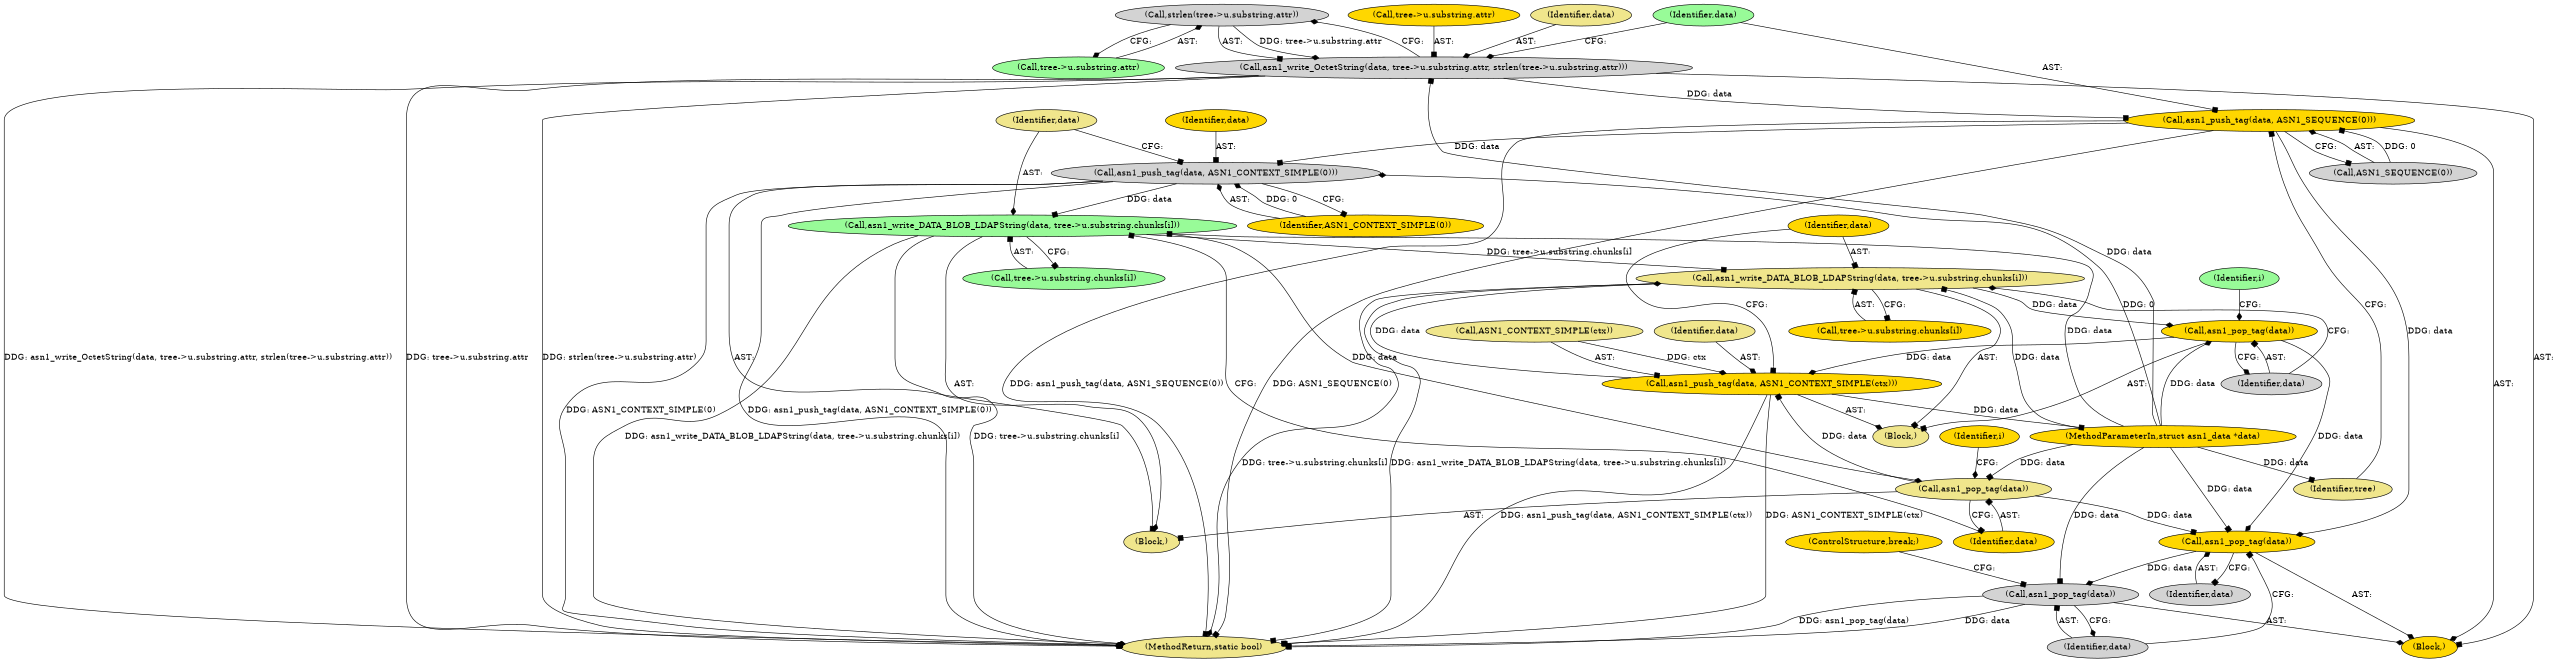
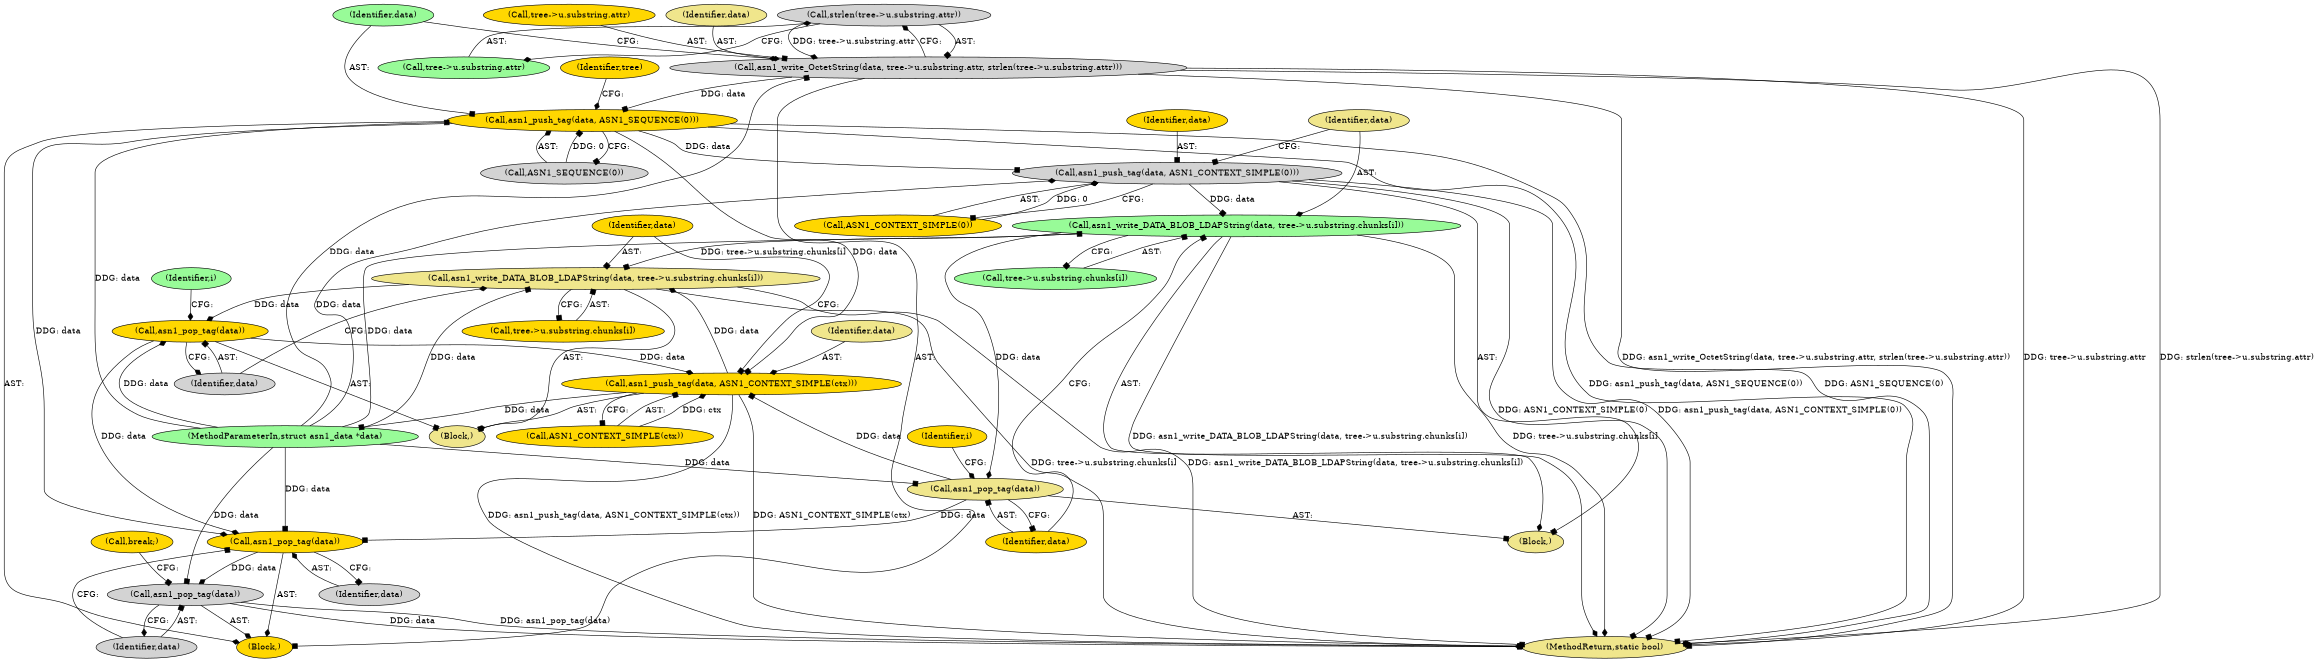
node "(Identifier,ASN1_CONTEXT_SIMPLE(0))": label "(Identifier,ASN1_CONTEXT_SIMPLE(0))" -> "(Call,ASN1_CONTEXT_SIMPLE(0))"
edge "(Call,asn1_push_tag(data, ASN1_SEQUENCE(0)))" -> "(Call,asn1_push_tag(data, ASN1_CONTEXT_SIMPLE(ctx)))": added, label "DDG: data"
edge "(Identifier,tree)" -> "(Call,asn1_push_tag(data, ASN1_SEQUENCE(0)))": arrowhead box -> diamond
edge "(MethodParameterIn,struct asn1_data *data)" -> "(Call,asn1_push_tag(data, ASN1_CONTEXT_SIMPLE(0)))": label "DDG: 0" -> "DDG: data"
node "(Call,ASN1_CONTEXT_SIMPLE(ctx))": fillcolor khaki -> gold
edge "(Call,asn1_push_tag(data, ASN1_CONTEXT_SIMPLE(ctx)))" -> "(Call,ASN1_CONTEXT_SIMPLE(ctx))": added, label "CFG:"
node "(MethodParameterIn,struct asn1_data *data)": fillcolor gold -> palegreen
edge "(MethodParameterIn,struct asn1_data *data)" -> "(Identifier,tree)": now "(MethodParameterIn,struct asn1_data *data)" -> "(Call,asn1_push_tag(data, ASN1_SEQUENCE(0)))"
node "(Identifier,tree)": fillcolor khaki -> gold
node "(ControlStructure,break;)": label "(ControlStructure,break;)" -> "(Call,break;)"
